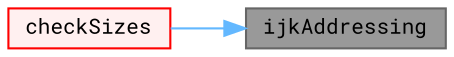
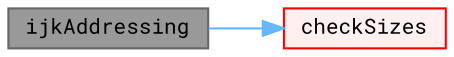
edge "checkSizes" -> "ijkAddressing": reversed
